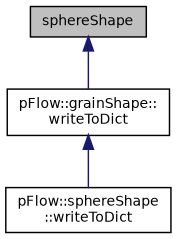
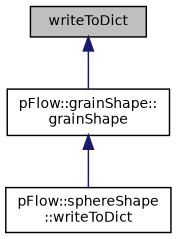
node "sphereShape": label "sphereShape" -> "writeToDict"
node "pFlow::grainShape:: writeToDict": label "pFlow::grainShape:: writeToDict" -> "pFlow::grainShape:: grainShape"
